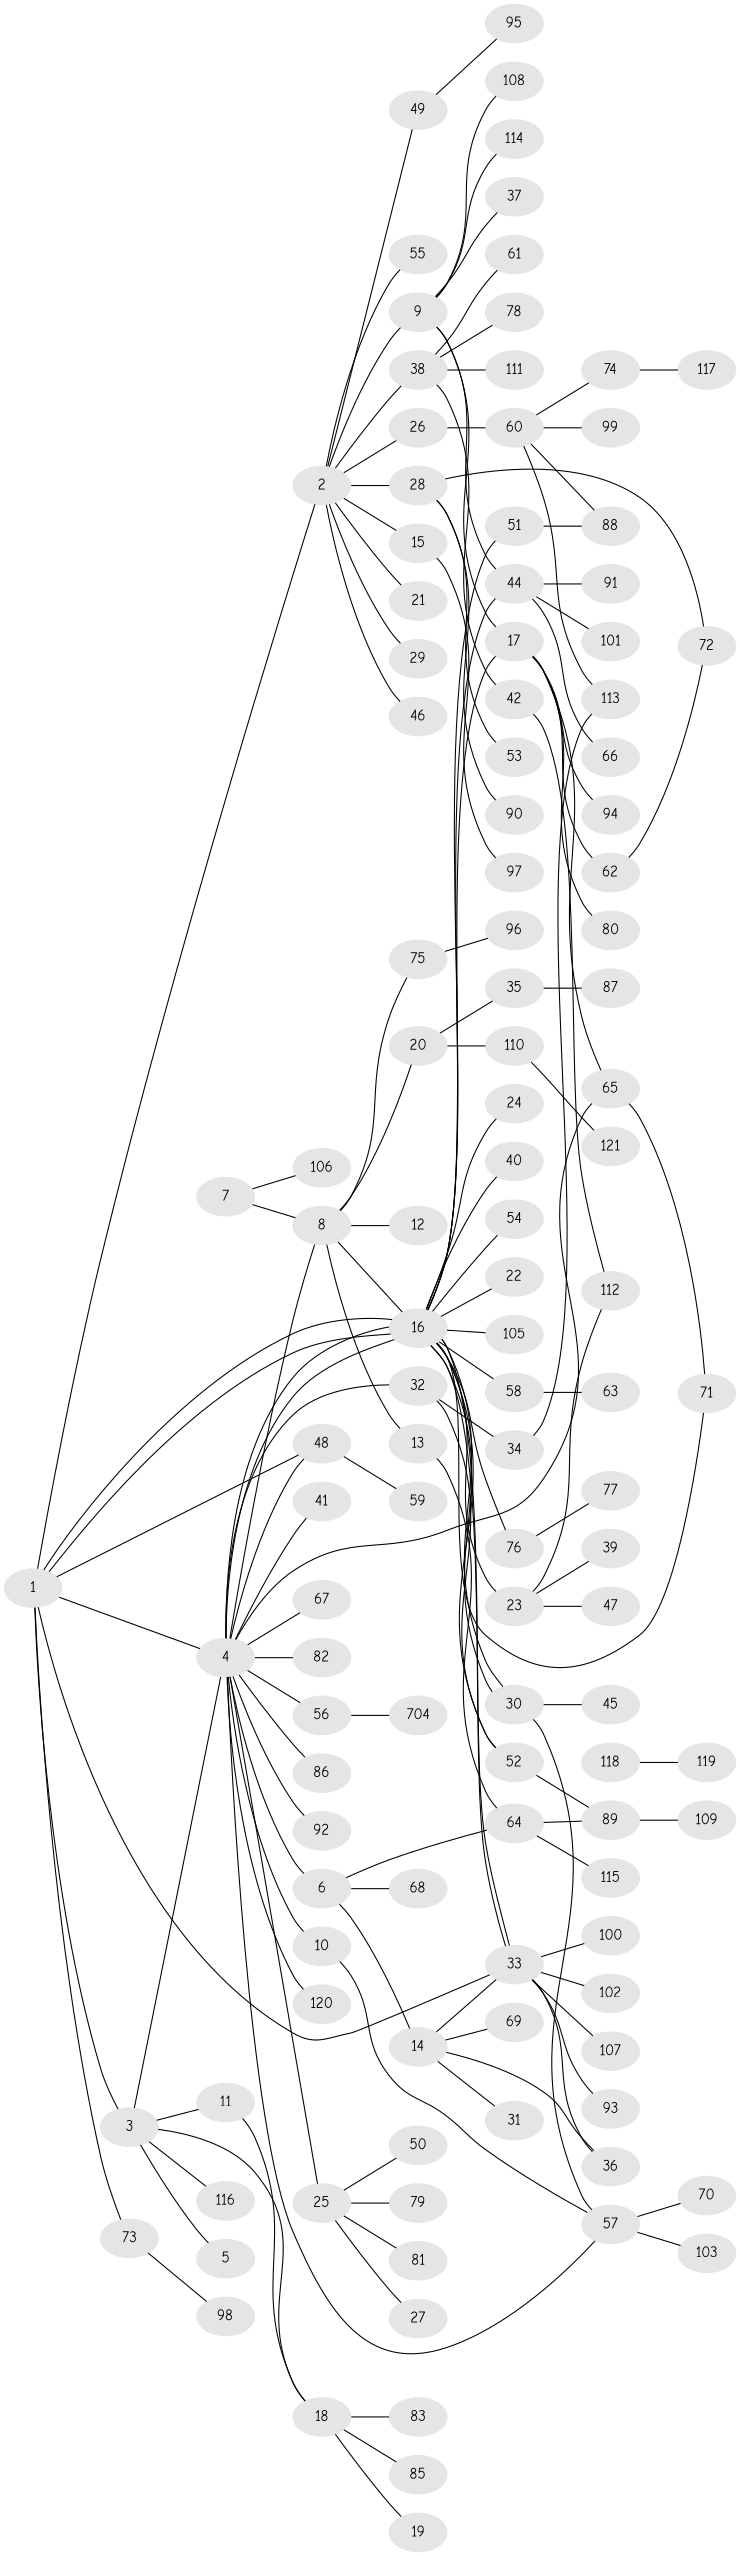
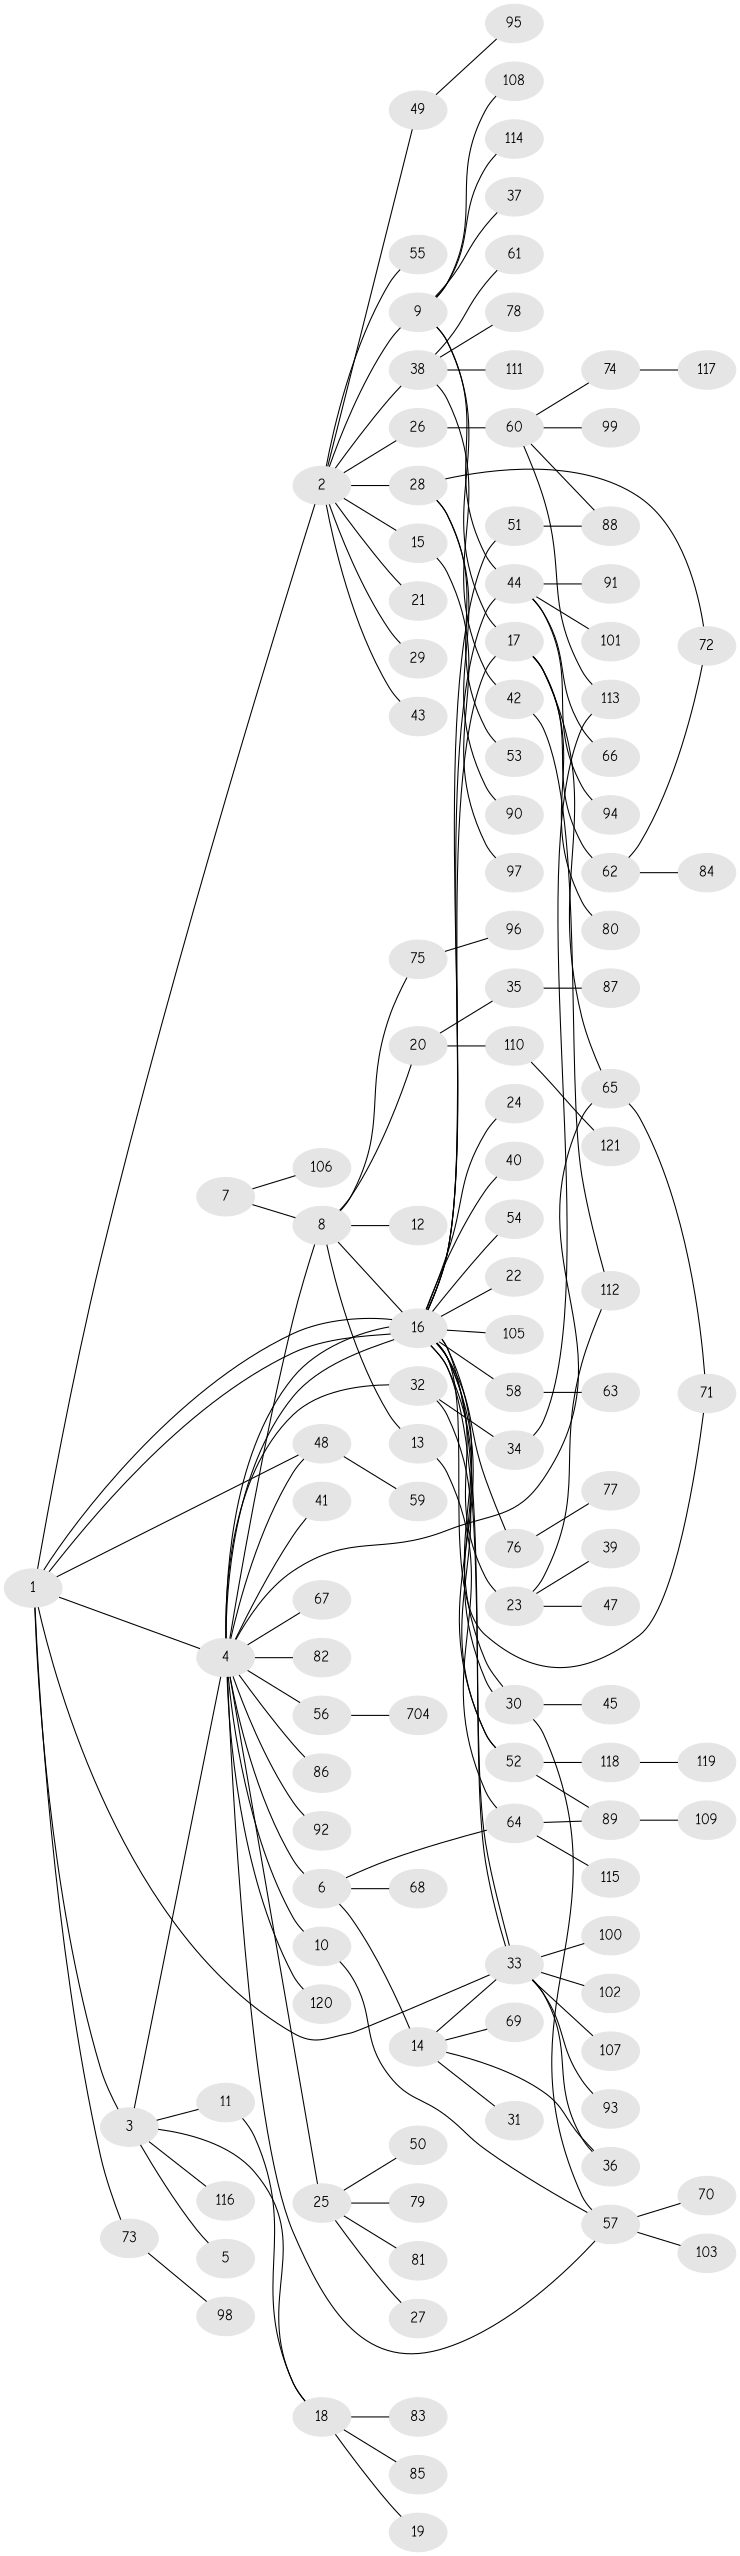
node "46": label "46" -> "43"
edge "17" -- "94": now "44" -- "94"
node "84": added
edge "52" -- "118": added
